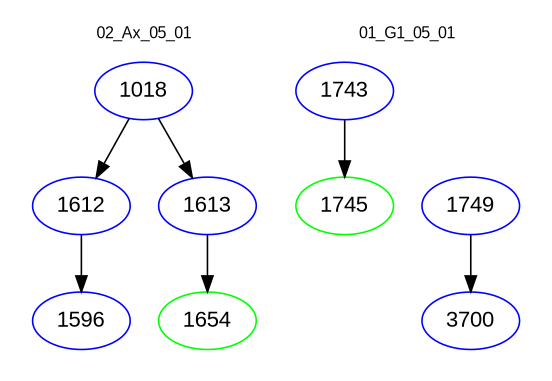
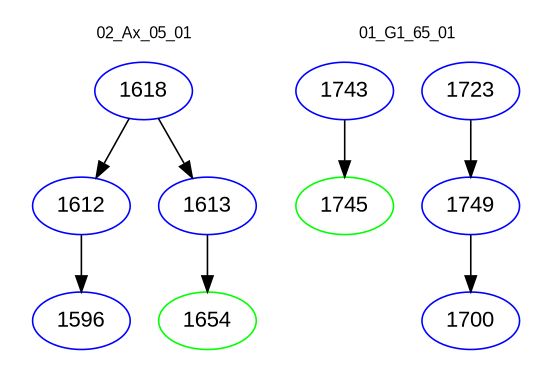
cluster "01_G1_05_01": label "01_G1_05_01" -> "01_G1_65_01"
node "1018": label "1018" -> "1618"
node "1723": added
node "3700": label "3700" -> "1700"
